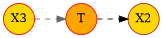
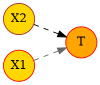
node "X3": label "X3" -> "X1"
edge "T" -> "X2": reversed
